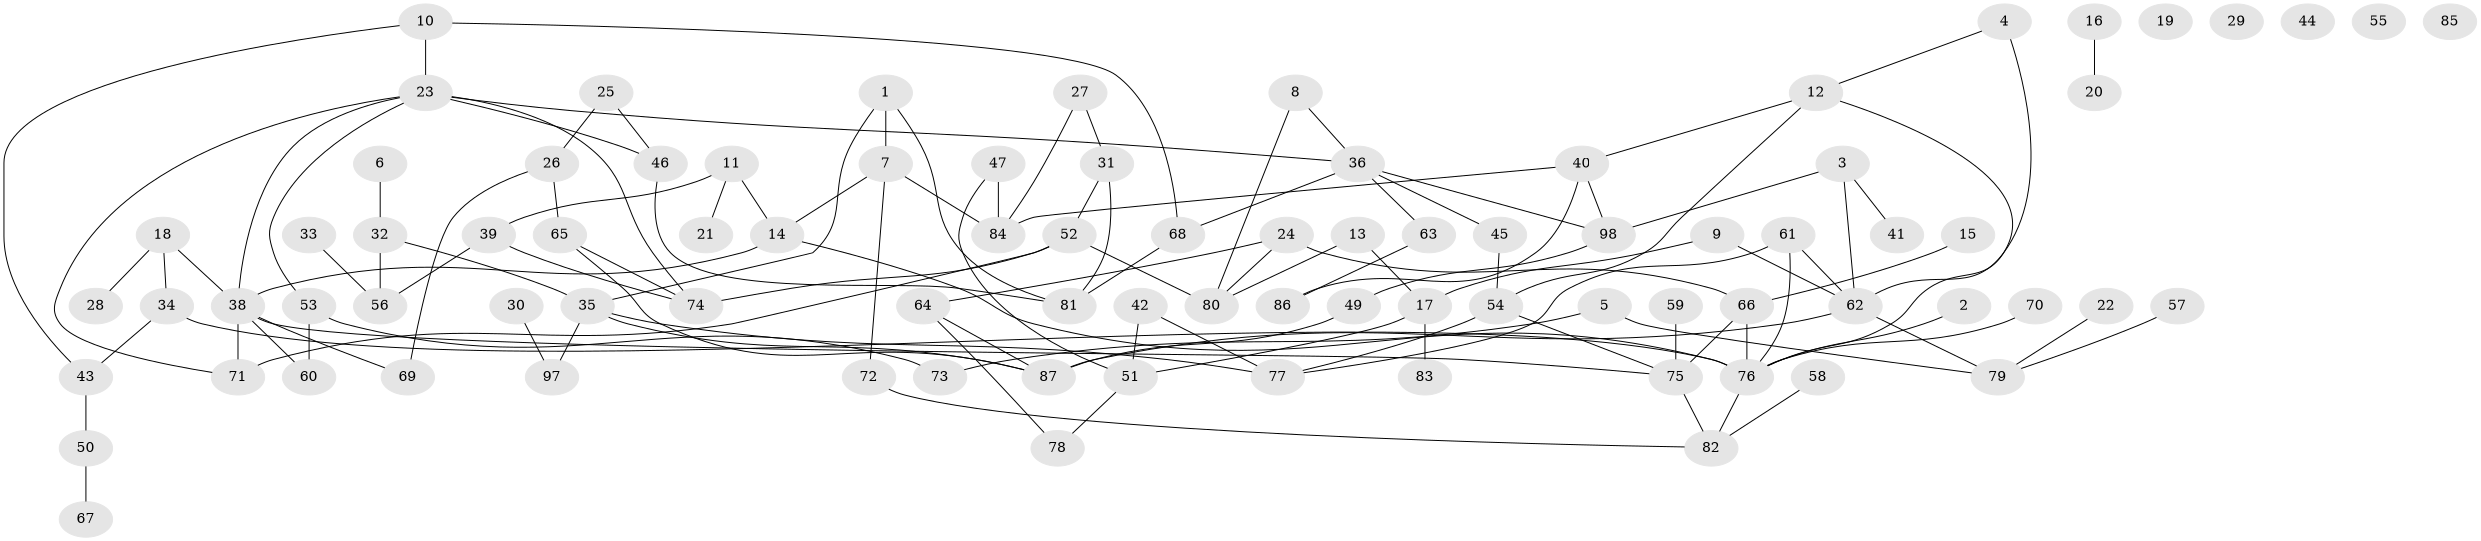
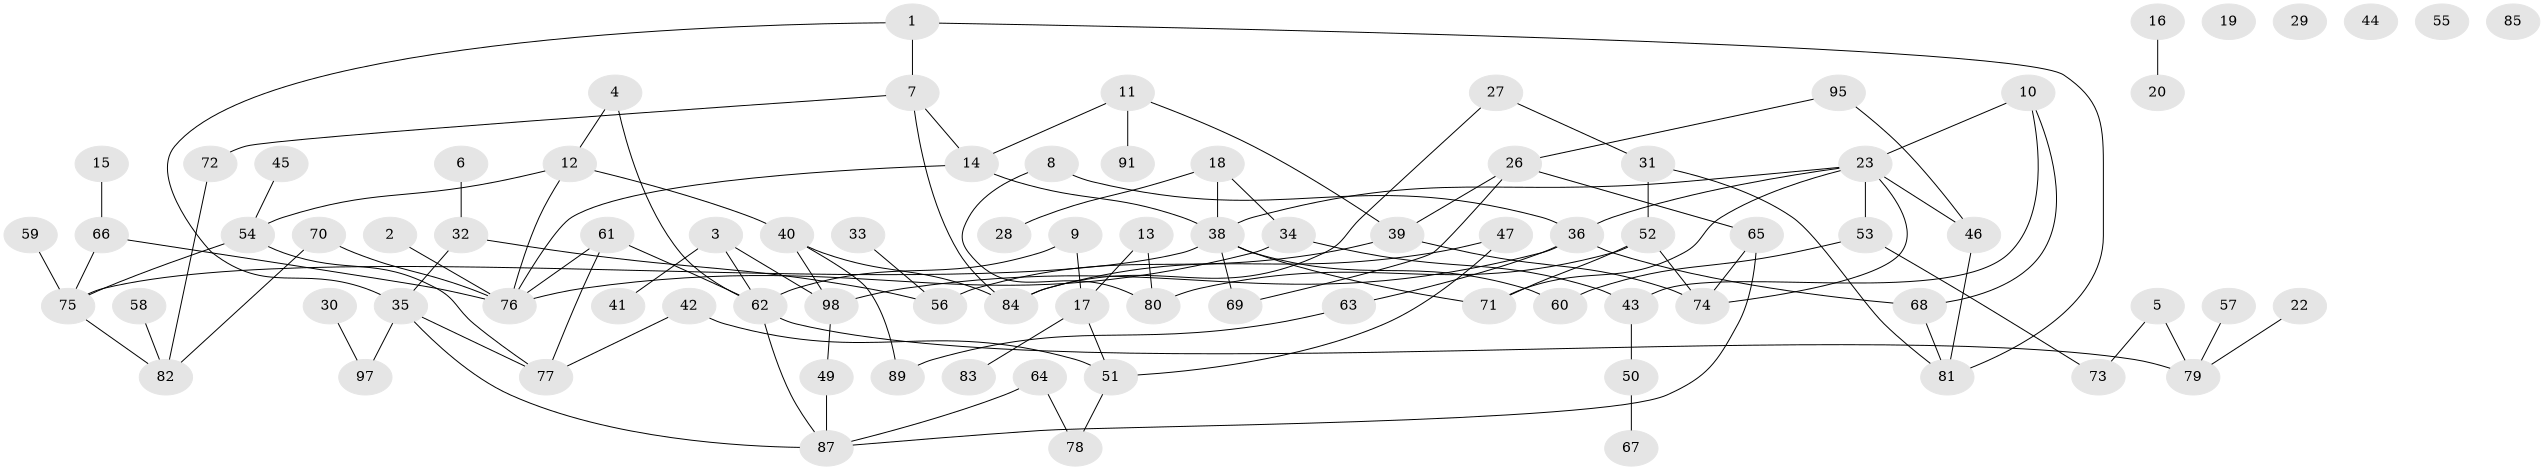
node "25": label "25" -> "95"
edge "26" -- "39": added
edge "36" -- "45": removed
node "21": label "21" -> "91"
node "24": removed
node "86": label "86" -> "89"
edge "76" -- "82": now "70" -- "82"
